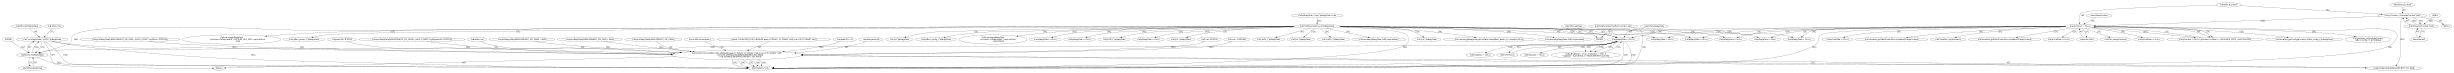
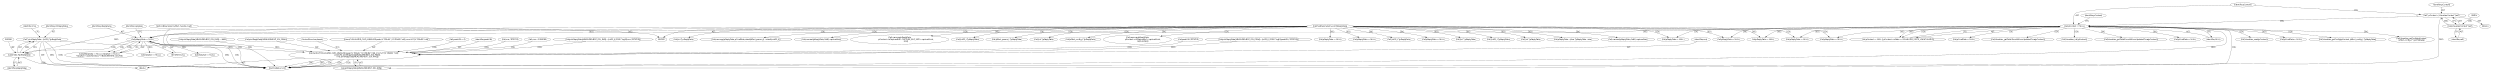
edge "(Call,pReplyData = (char *)pReplyData + size)" -> "(MethodParameterIn,void *pReplyData)": reversed
node "(Call,pIntReplyData[MEASUREMENT_IDX_PEAK] = -9600)": removed
node "(Call,Call_reset(pContext))": label "(Call,Call_reset(pContext))" -> "(Call,Visualizer_reset(pContext))"
